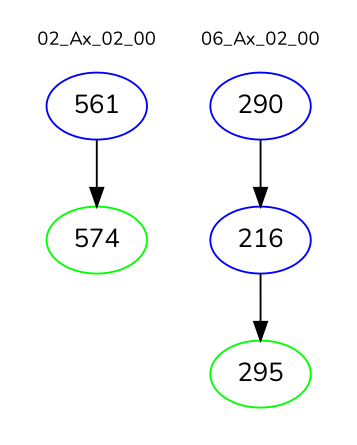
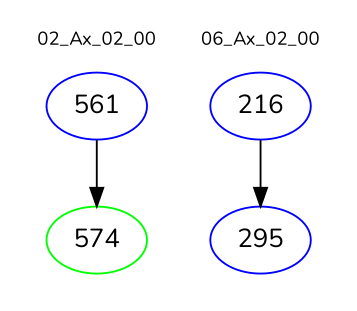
node "290": removed
node "295": color green -> blue
